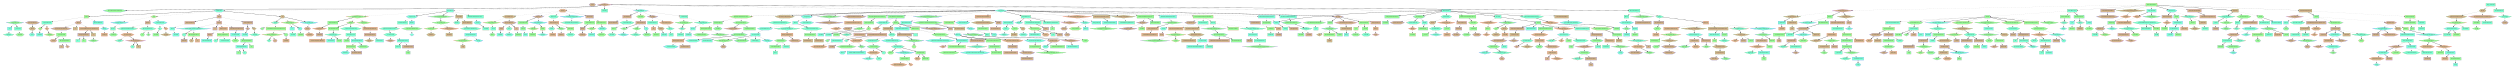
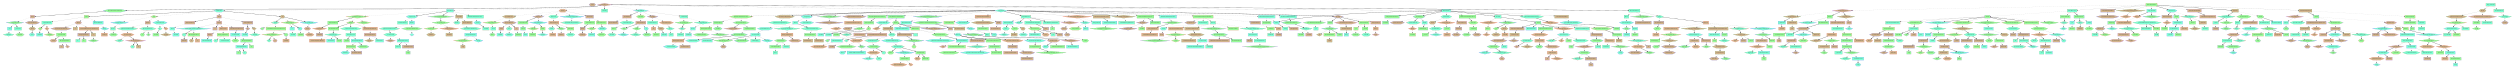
node "mint": added
